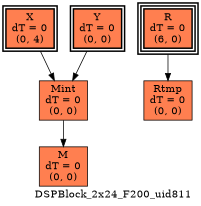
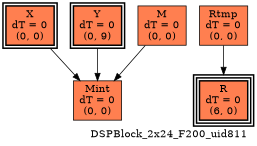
node "X dT = 0 (0, 4)": label "X dT = 0 (0, 4)" -> "X dT = 0 (0, 0)"
node "Y dT = 0 (0, 0)": label "Y dT = 0 (0, 0)" -> "Y dT = 0 (0, 9)"
edge "R dT = 0 (6, 0)" -> "Rtmp dT = 0 (0, 0)": reversed
edge "Mint dT = 0 (0, 0)" -> "M dT = 0 (0, 0)": reversed
